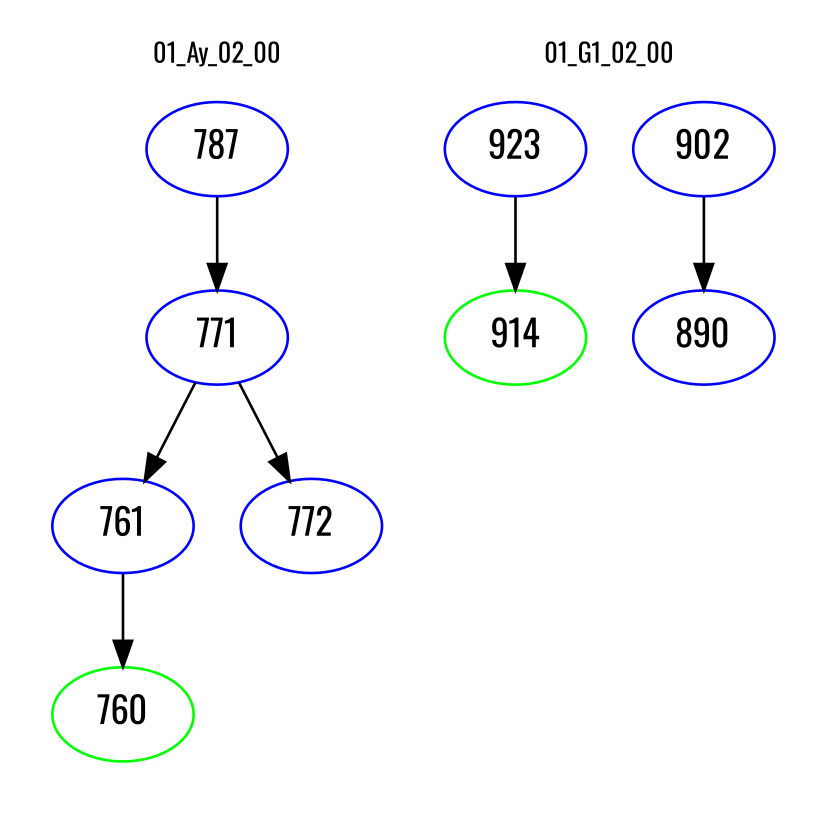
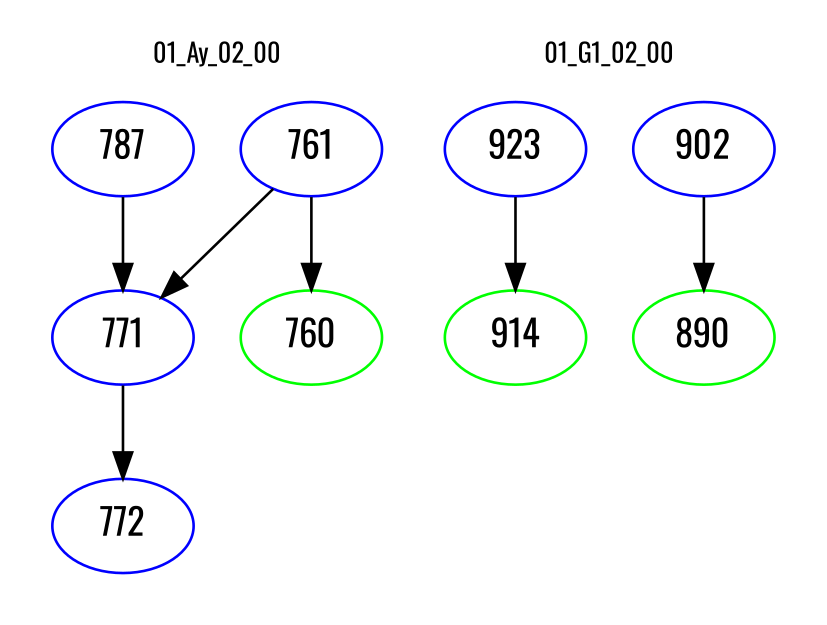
node "890": color blue -> green
edge "771" -> "761": reversed
